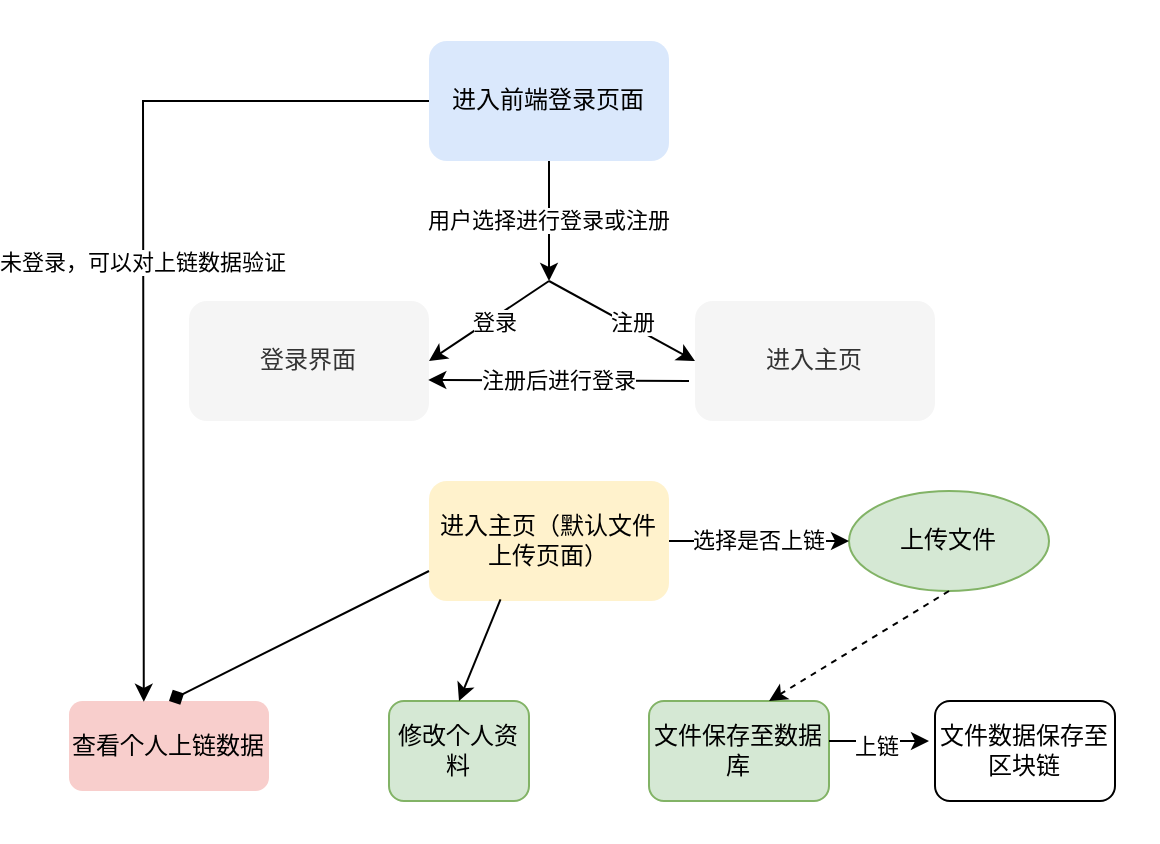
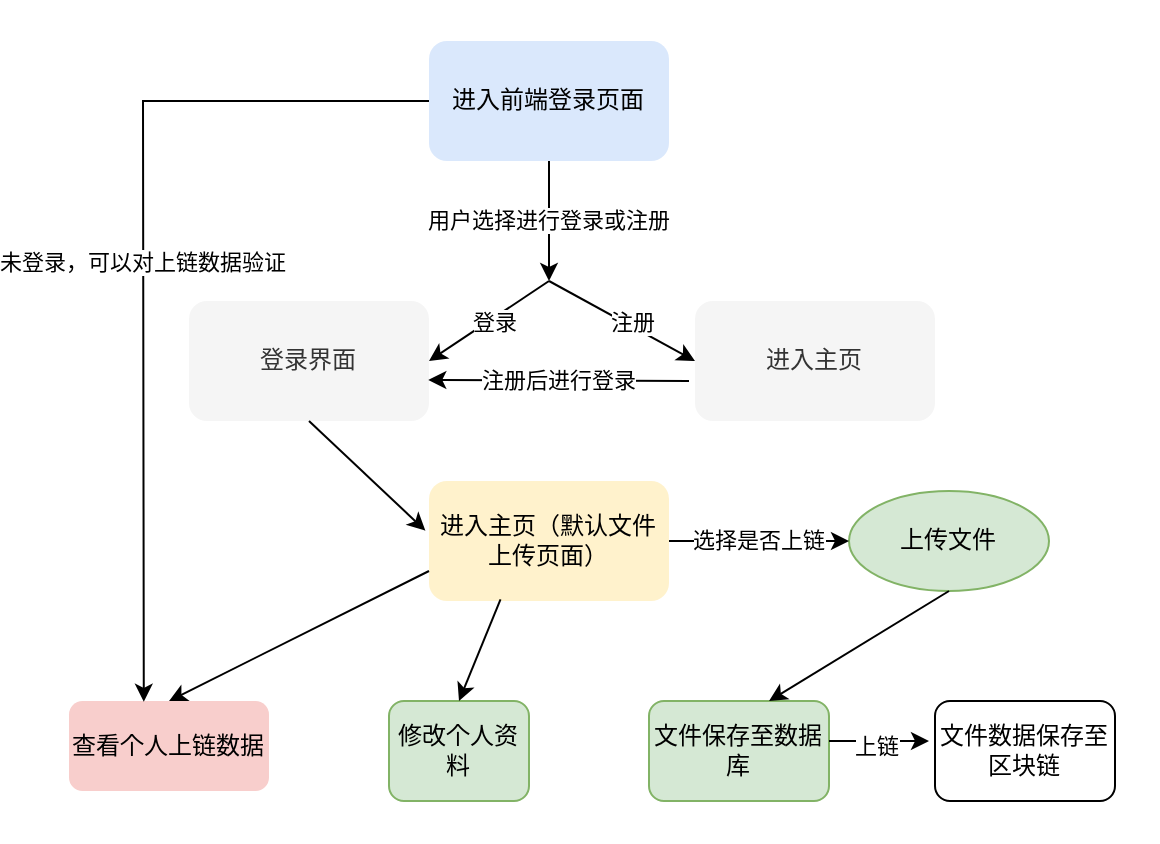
edge "登录界面" -> "进入主页（默认文件上传页面）": added
edge "上传文件" -> "文件保存至数据库": style dashed -> solid
edge "进入主页（默认文件上传页面）" -> "查看个人上链数据": arrowhead diamond -> classic
